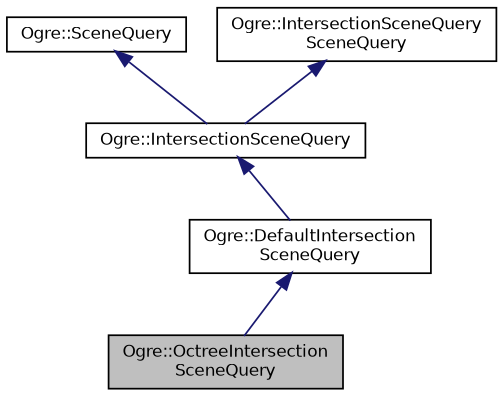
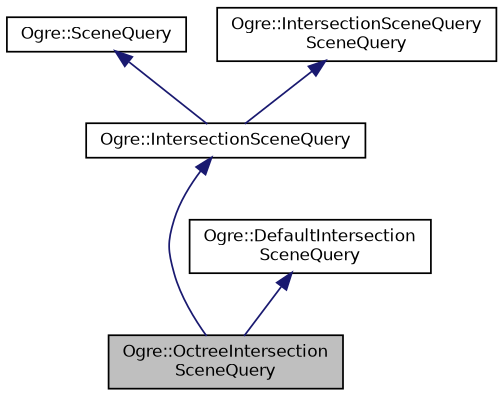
edge "Ogre::DefaultIntersection SceneQuery" -> "Ogre::IntersectionSceneQuery": now "Ogre::OctreeIntersection SceneQuery" -> "Ogre::IntersectionSceneQuery"
